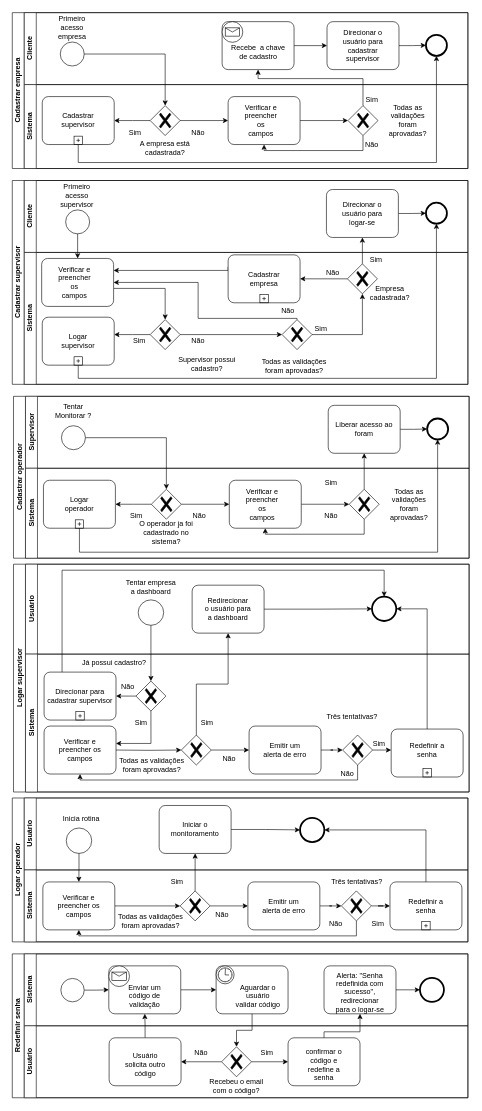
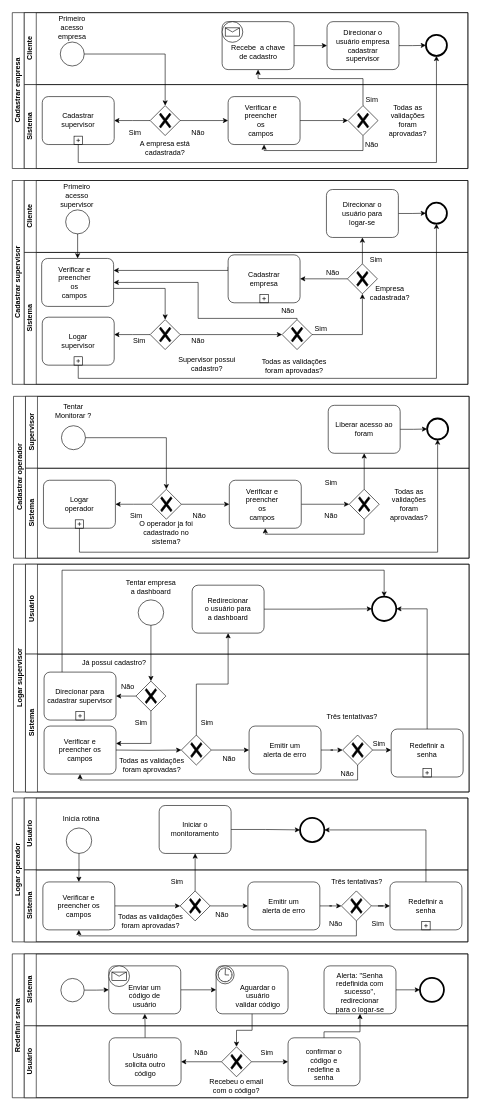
node "Direcionar o usuário para cadastrar supervisor": label "Direcionar o usuário para cadastrar supervisor" -> "Direcionar o usuário empresa cadastrar supervisor"
node "Enviar um código de validação": label "Enviar um código de validação" -> "Enviar um código de usuário"
